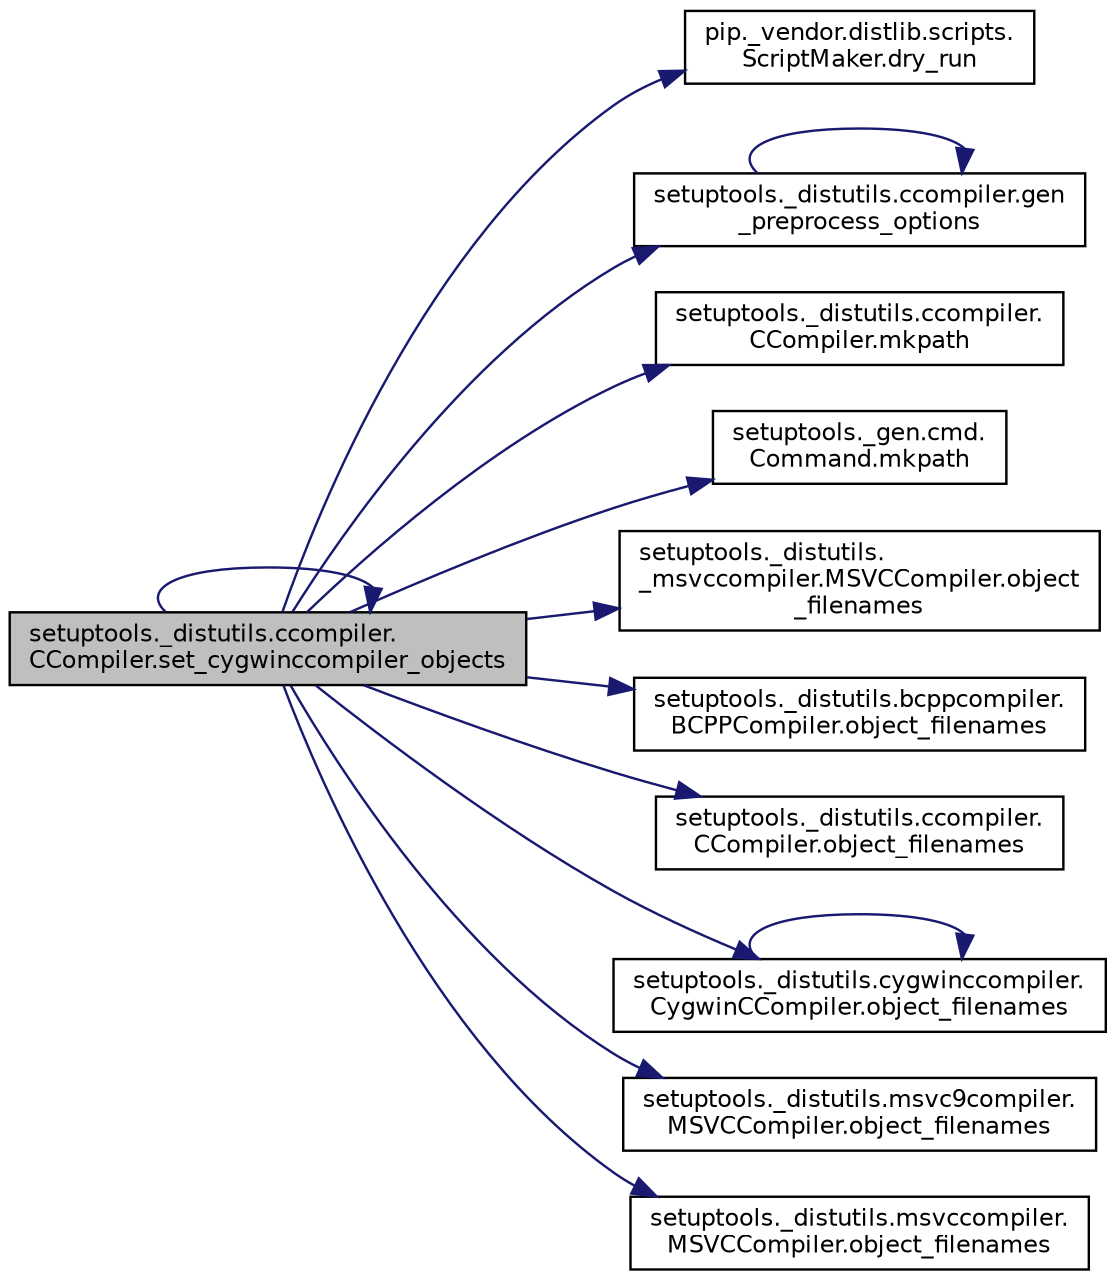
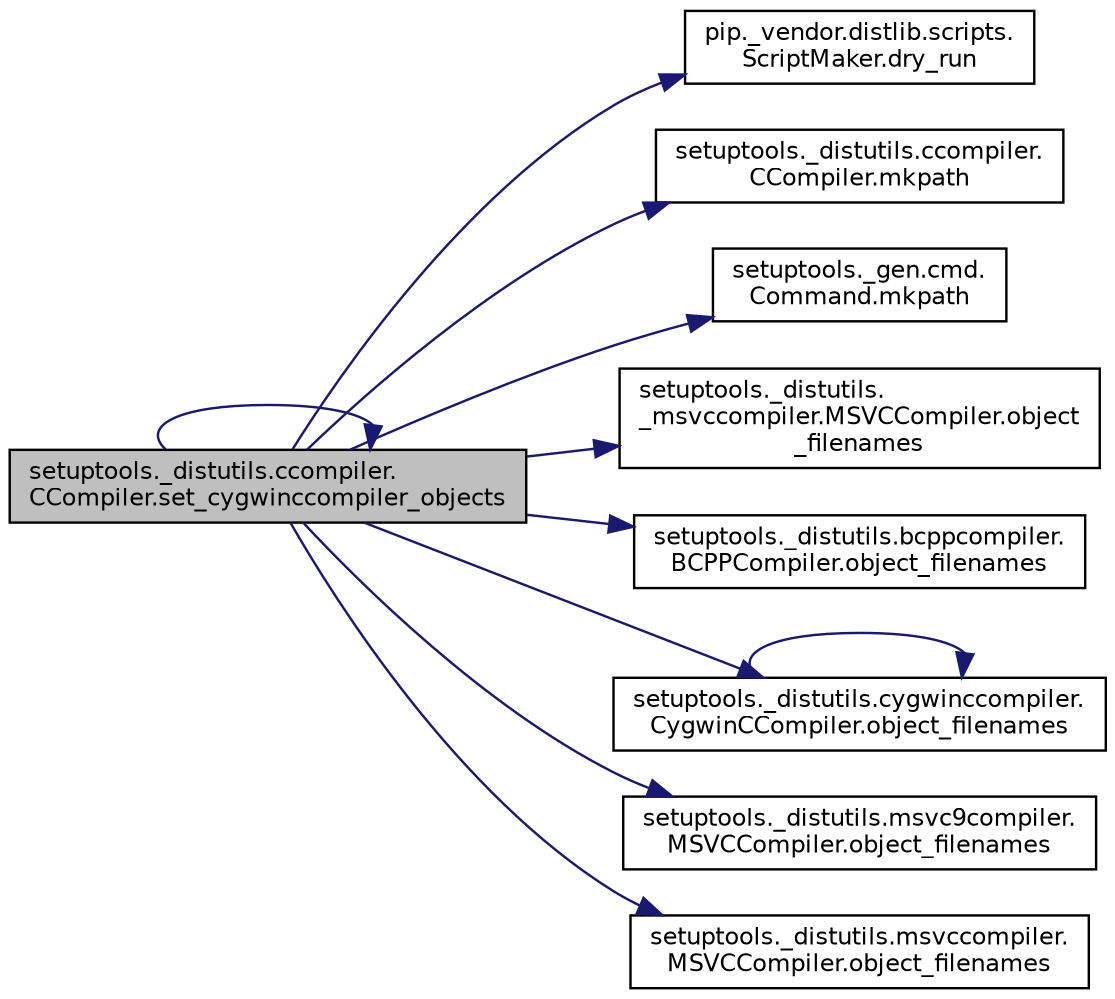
node "setuptools._distutils.ccompiler.gen _preprocess_options": removed
node "setuptools._distutils.ccompiler. CCompiler.object_filenames": removed
